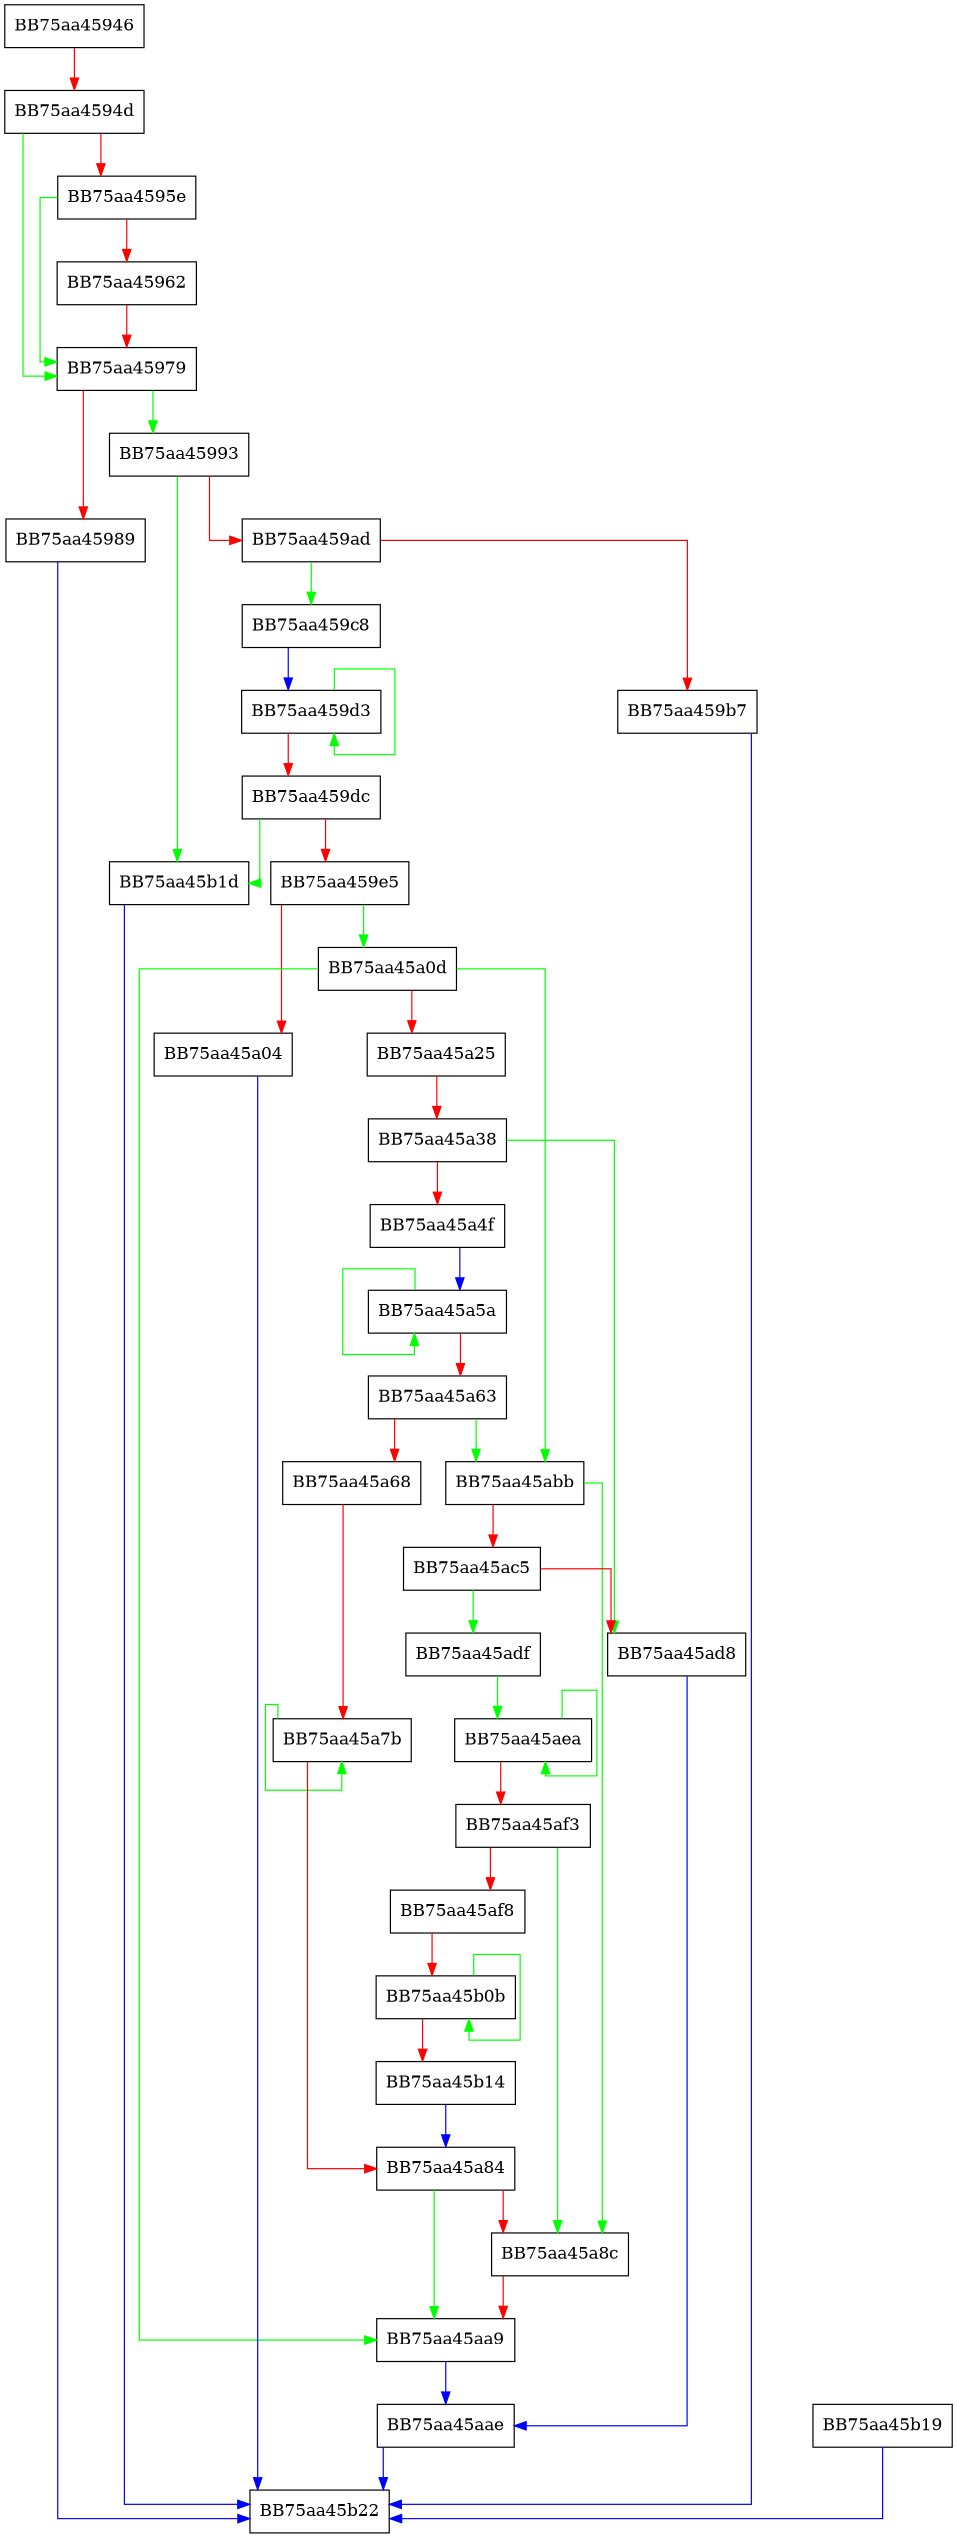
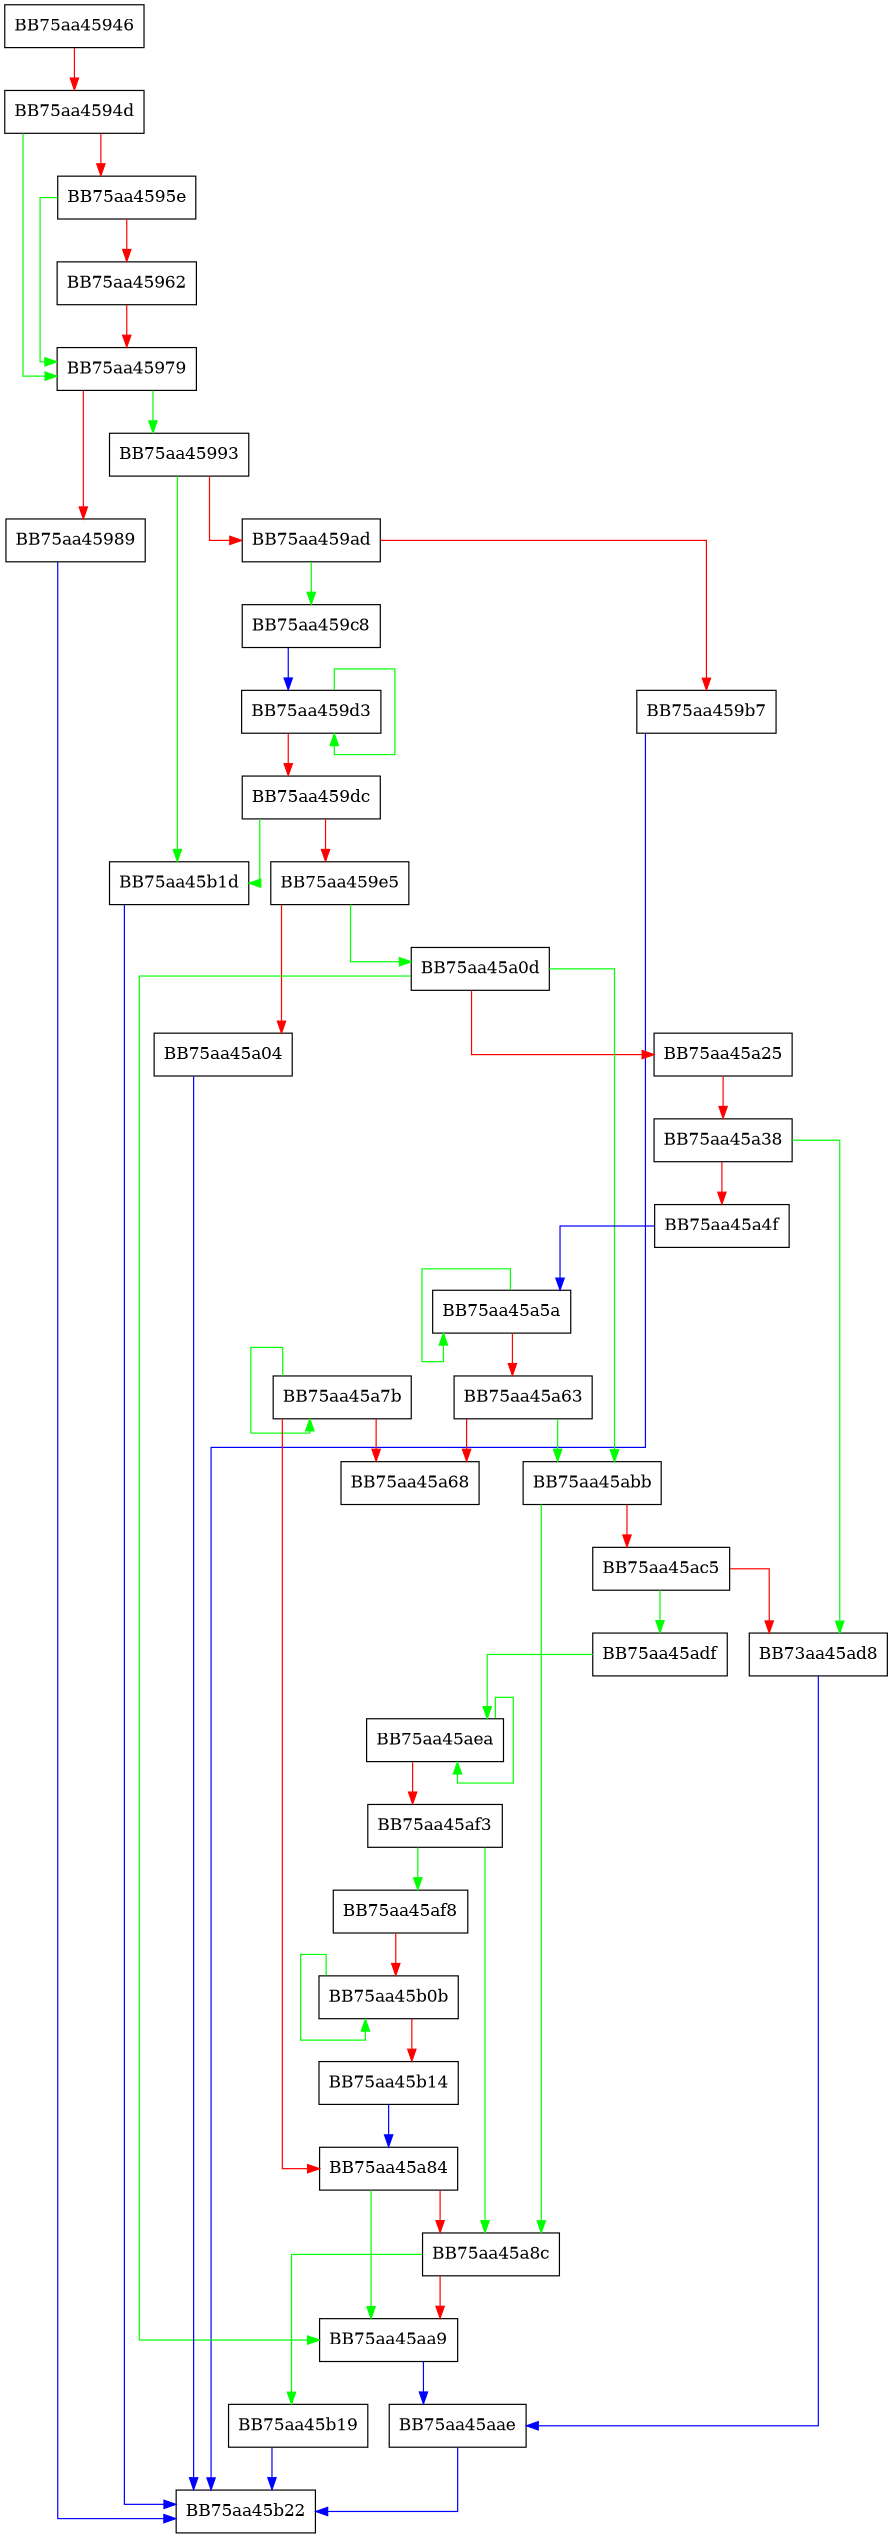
edge "BB75aa45a68" -> "BB75aa45a7b": reversed
node "BB75aa45ad8": label "BB75aa45ad8" -> "BB73aa45ad8"
edge "BB75aa45af3" -> "BB75aa45af8": color red -> green
edge "BB75aa45a8c" -> "BB75aa45b19": added
